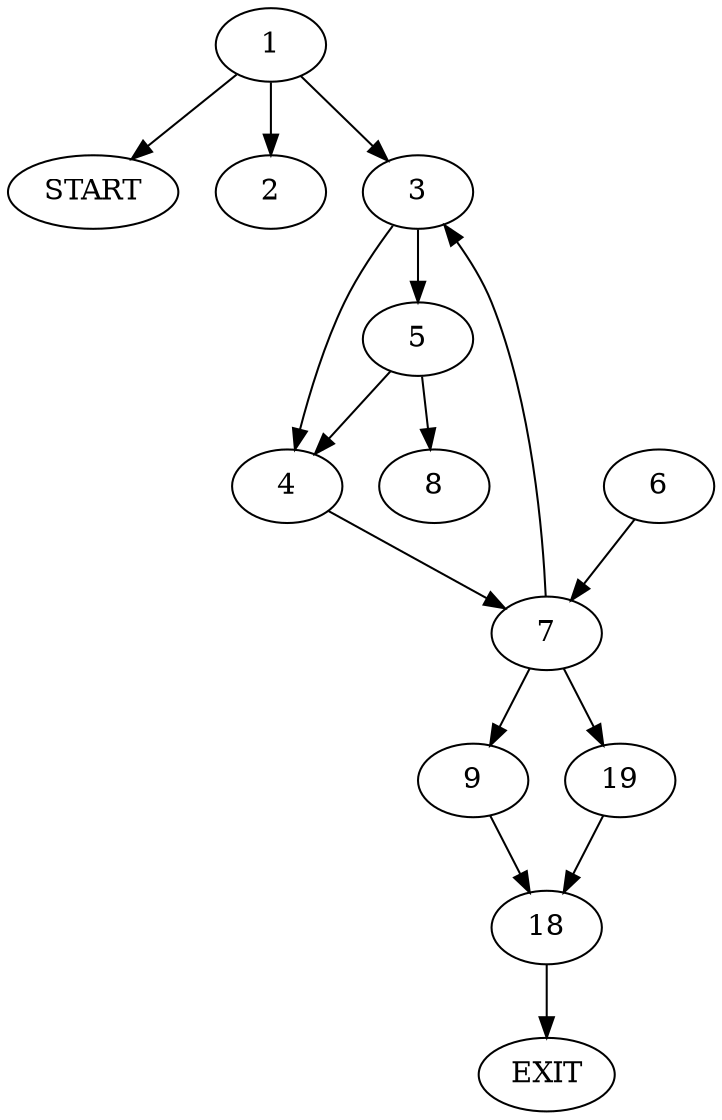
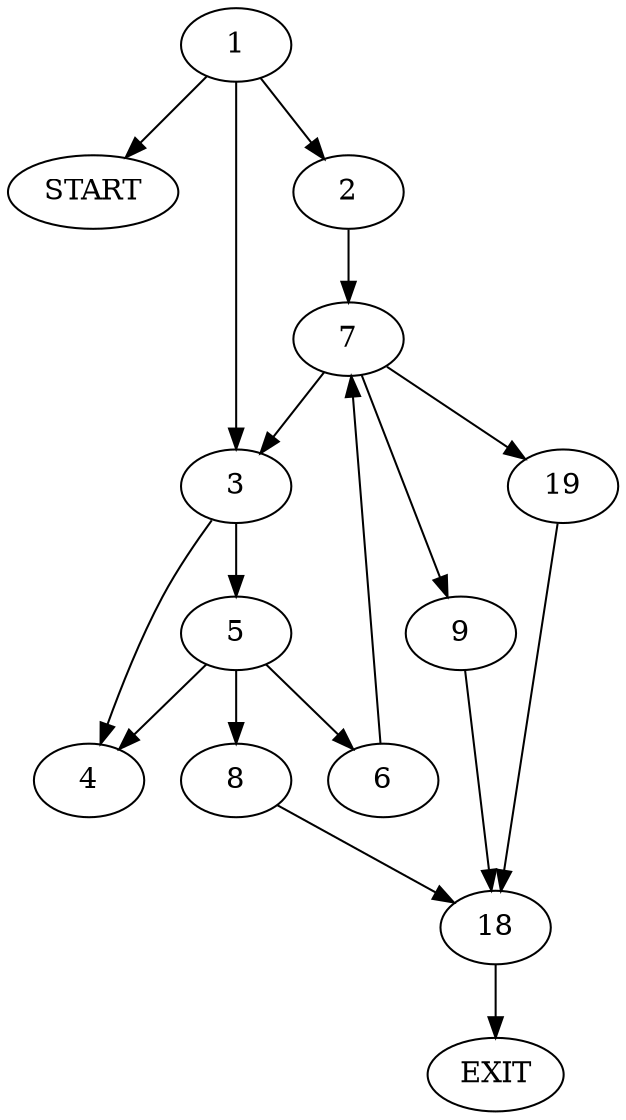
edge "4" -> "7": now "2" -> "7"
edge "5" -> "6": added
edge "8" -> "18": added
